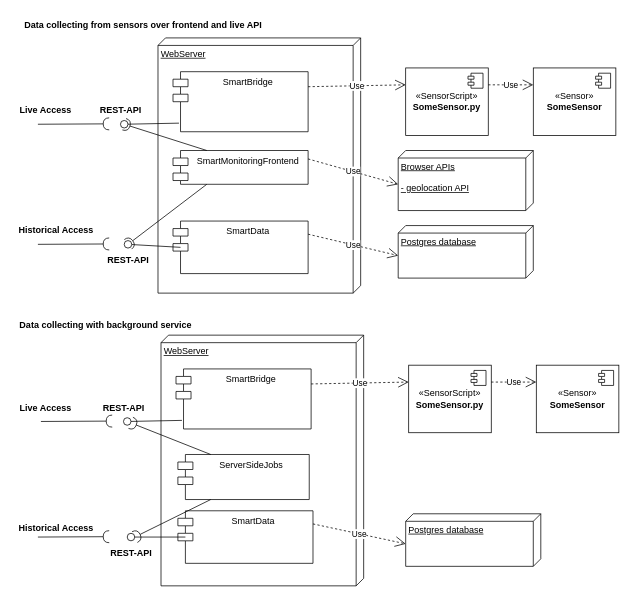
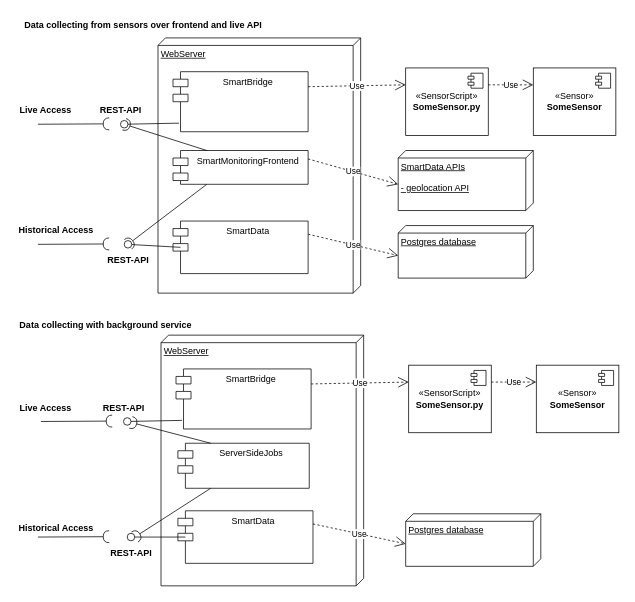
node "Browser APIs - geolocation API": label "Browser APIs - geolocation API" -> "SmartData APIs - geolocation API"
node "ServerSideJobs": moved (243, 477) -> (243, 465)
